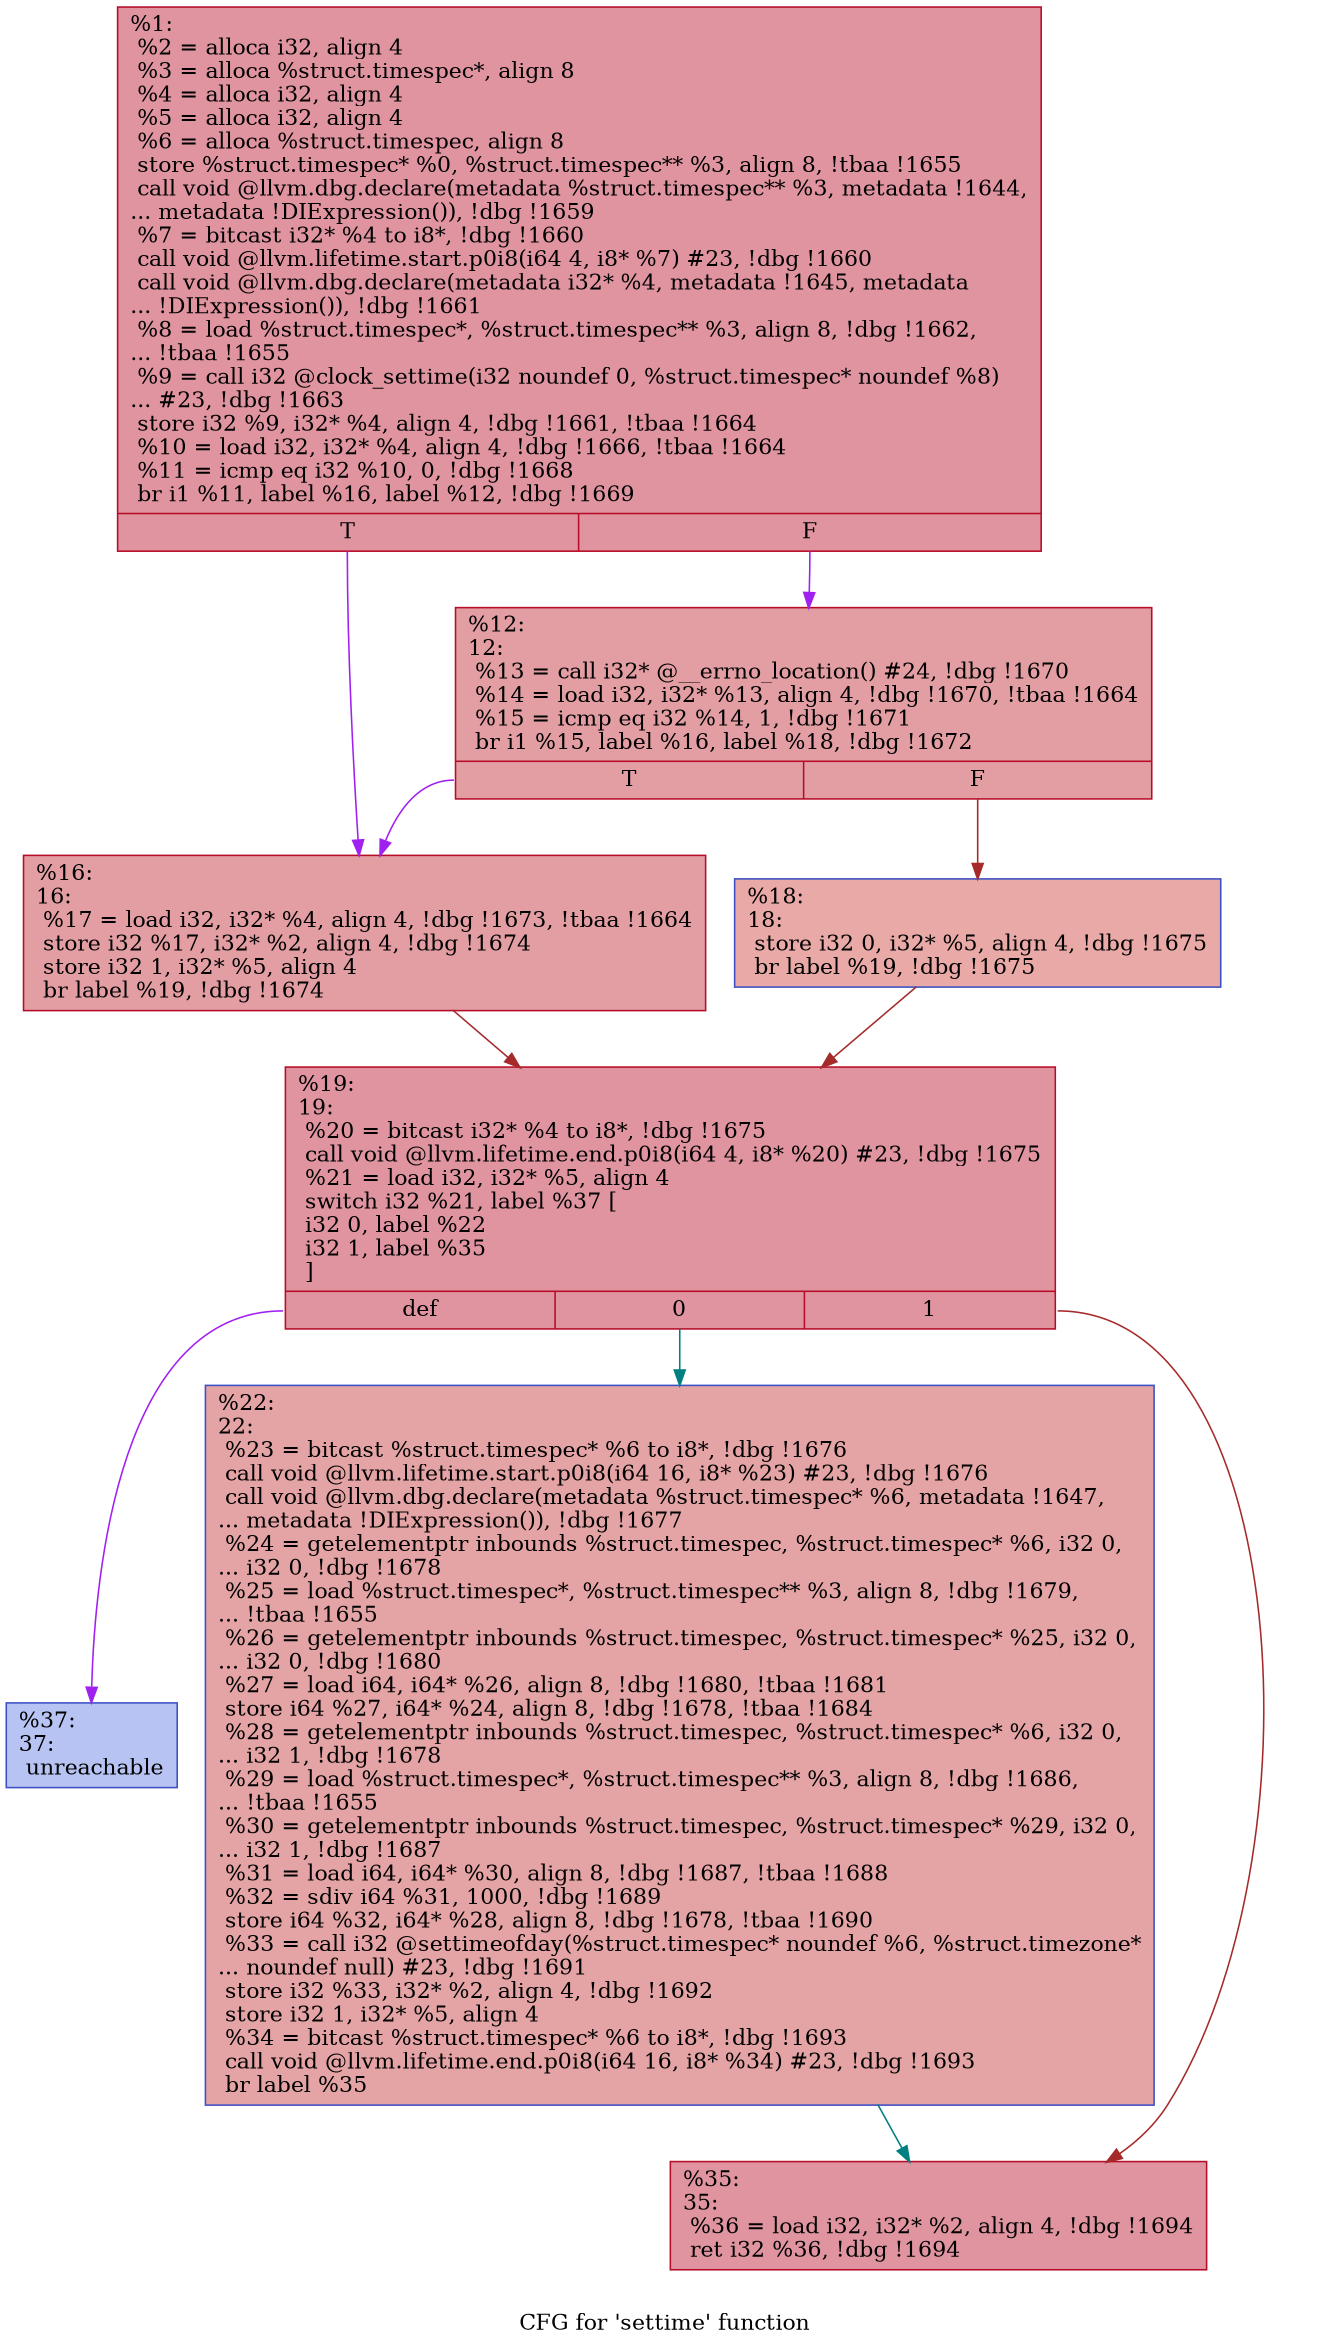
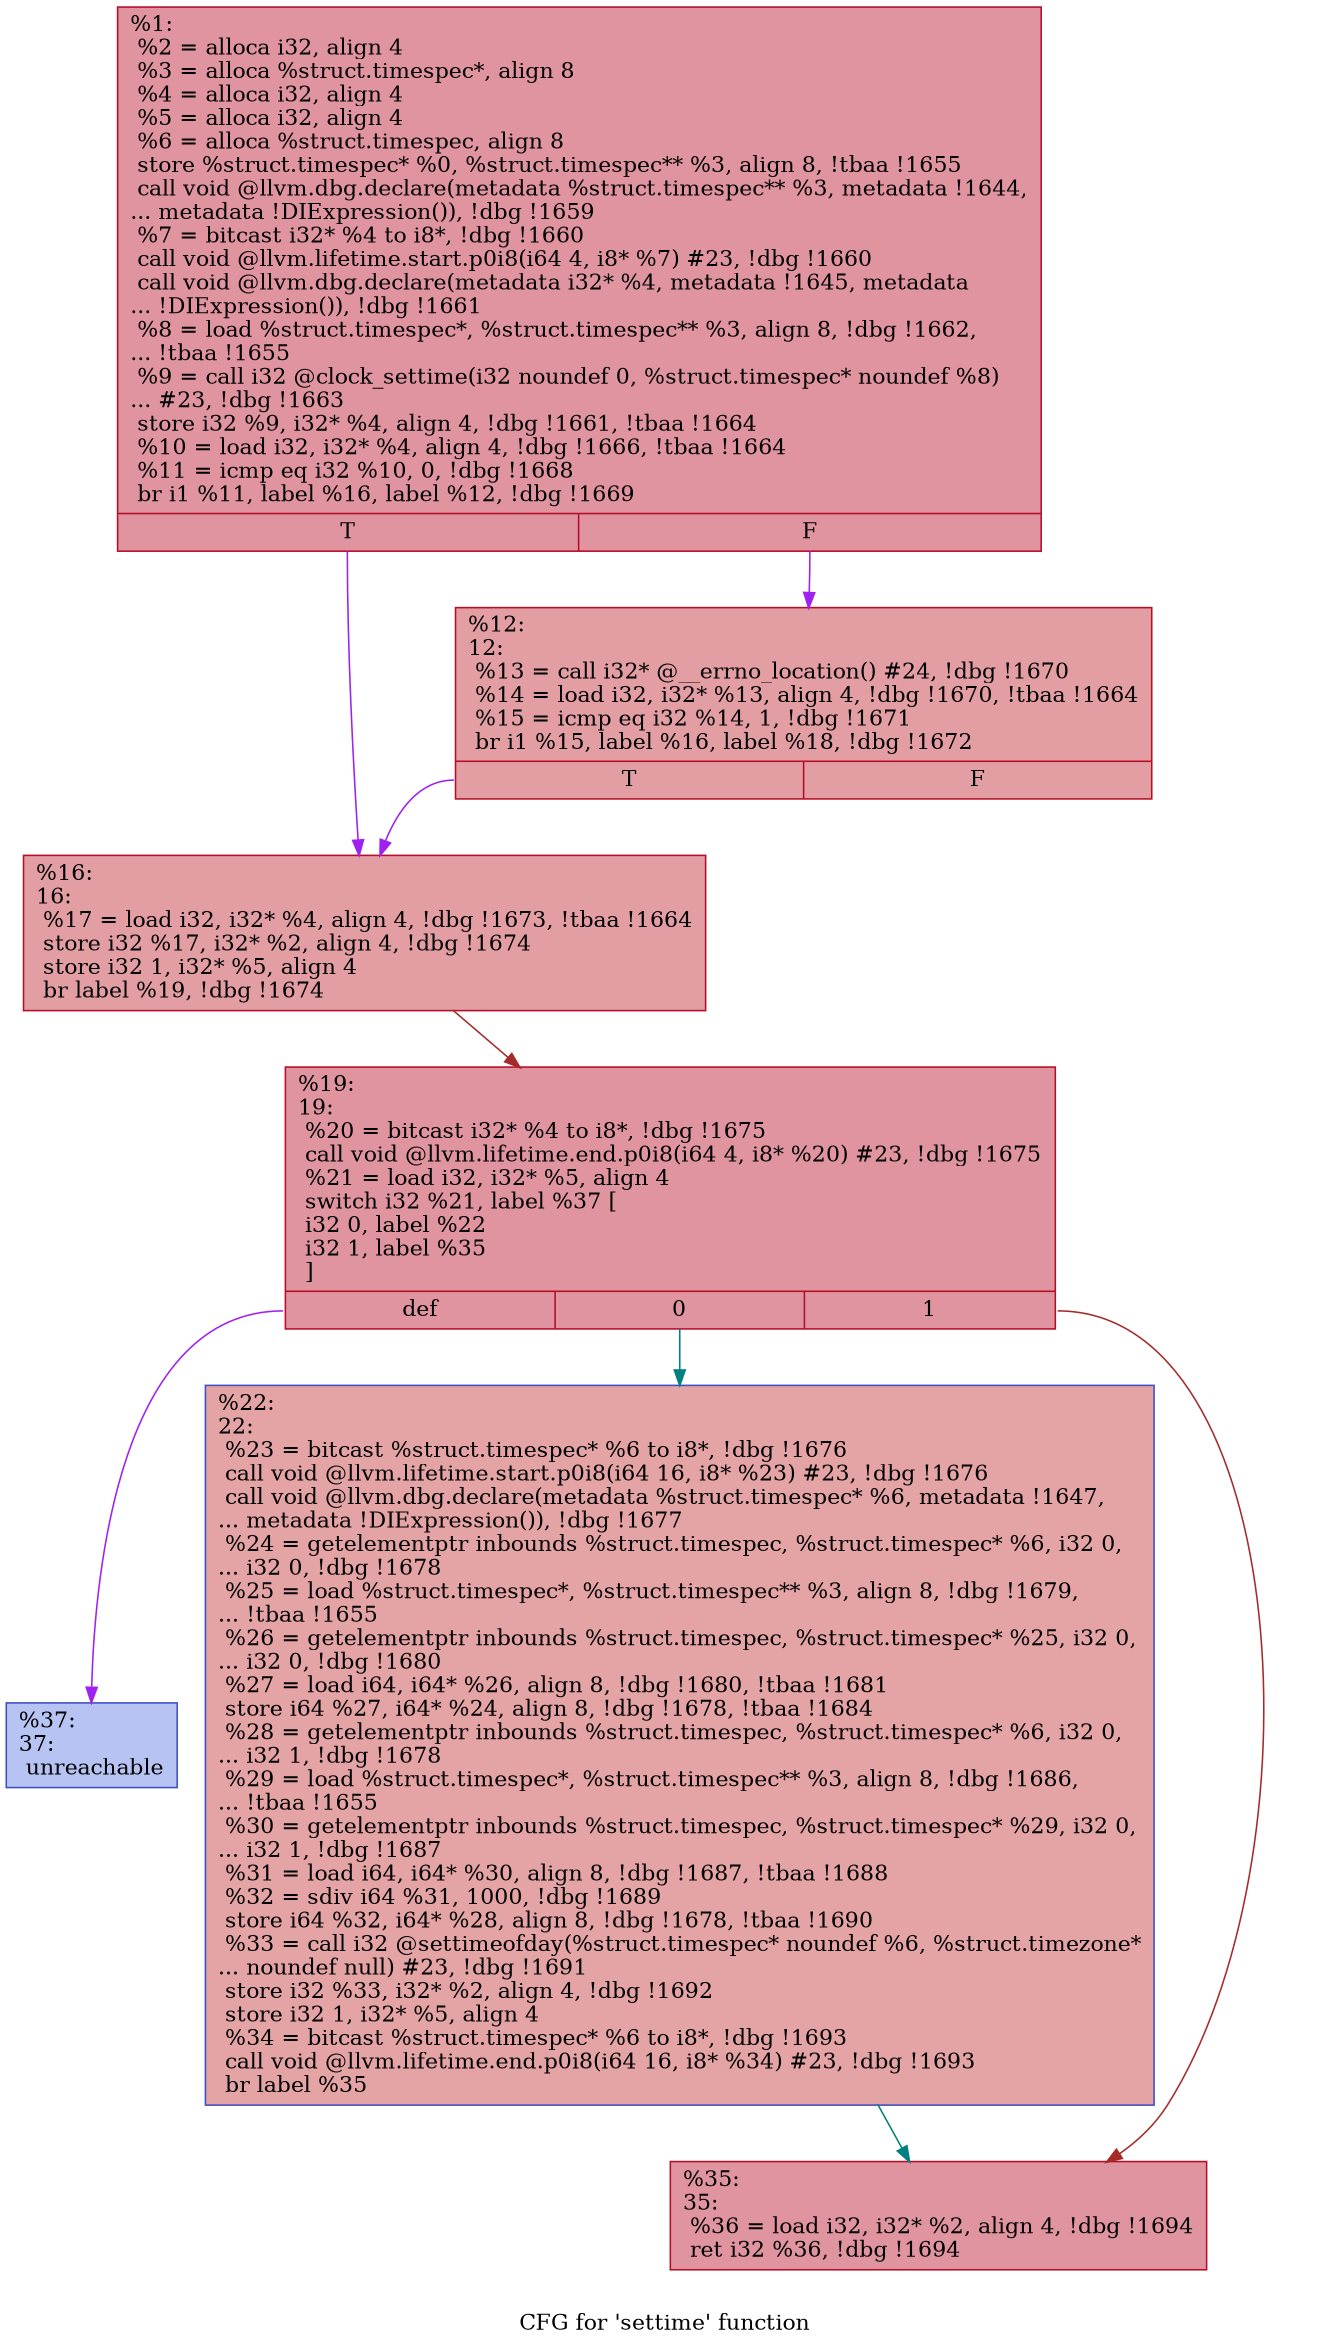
node "%18:": removed
